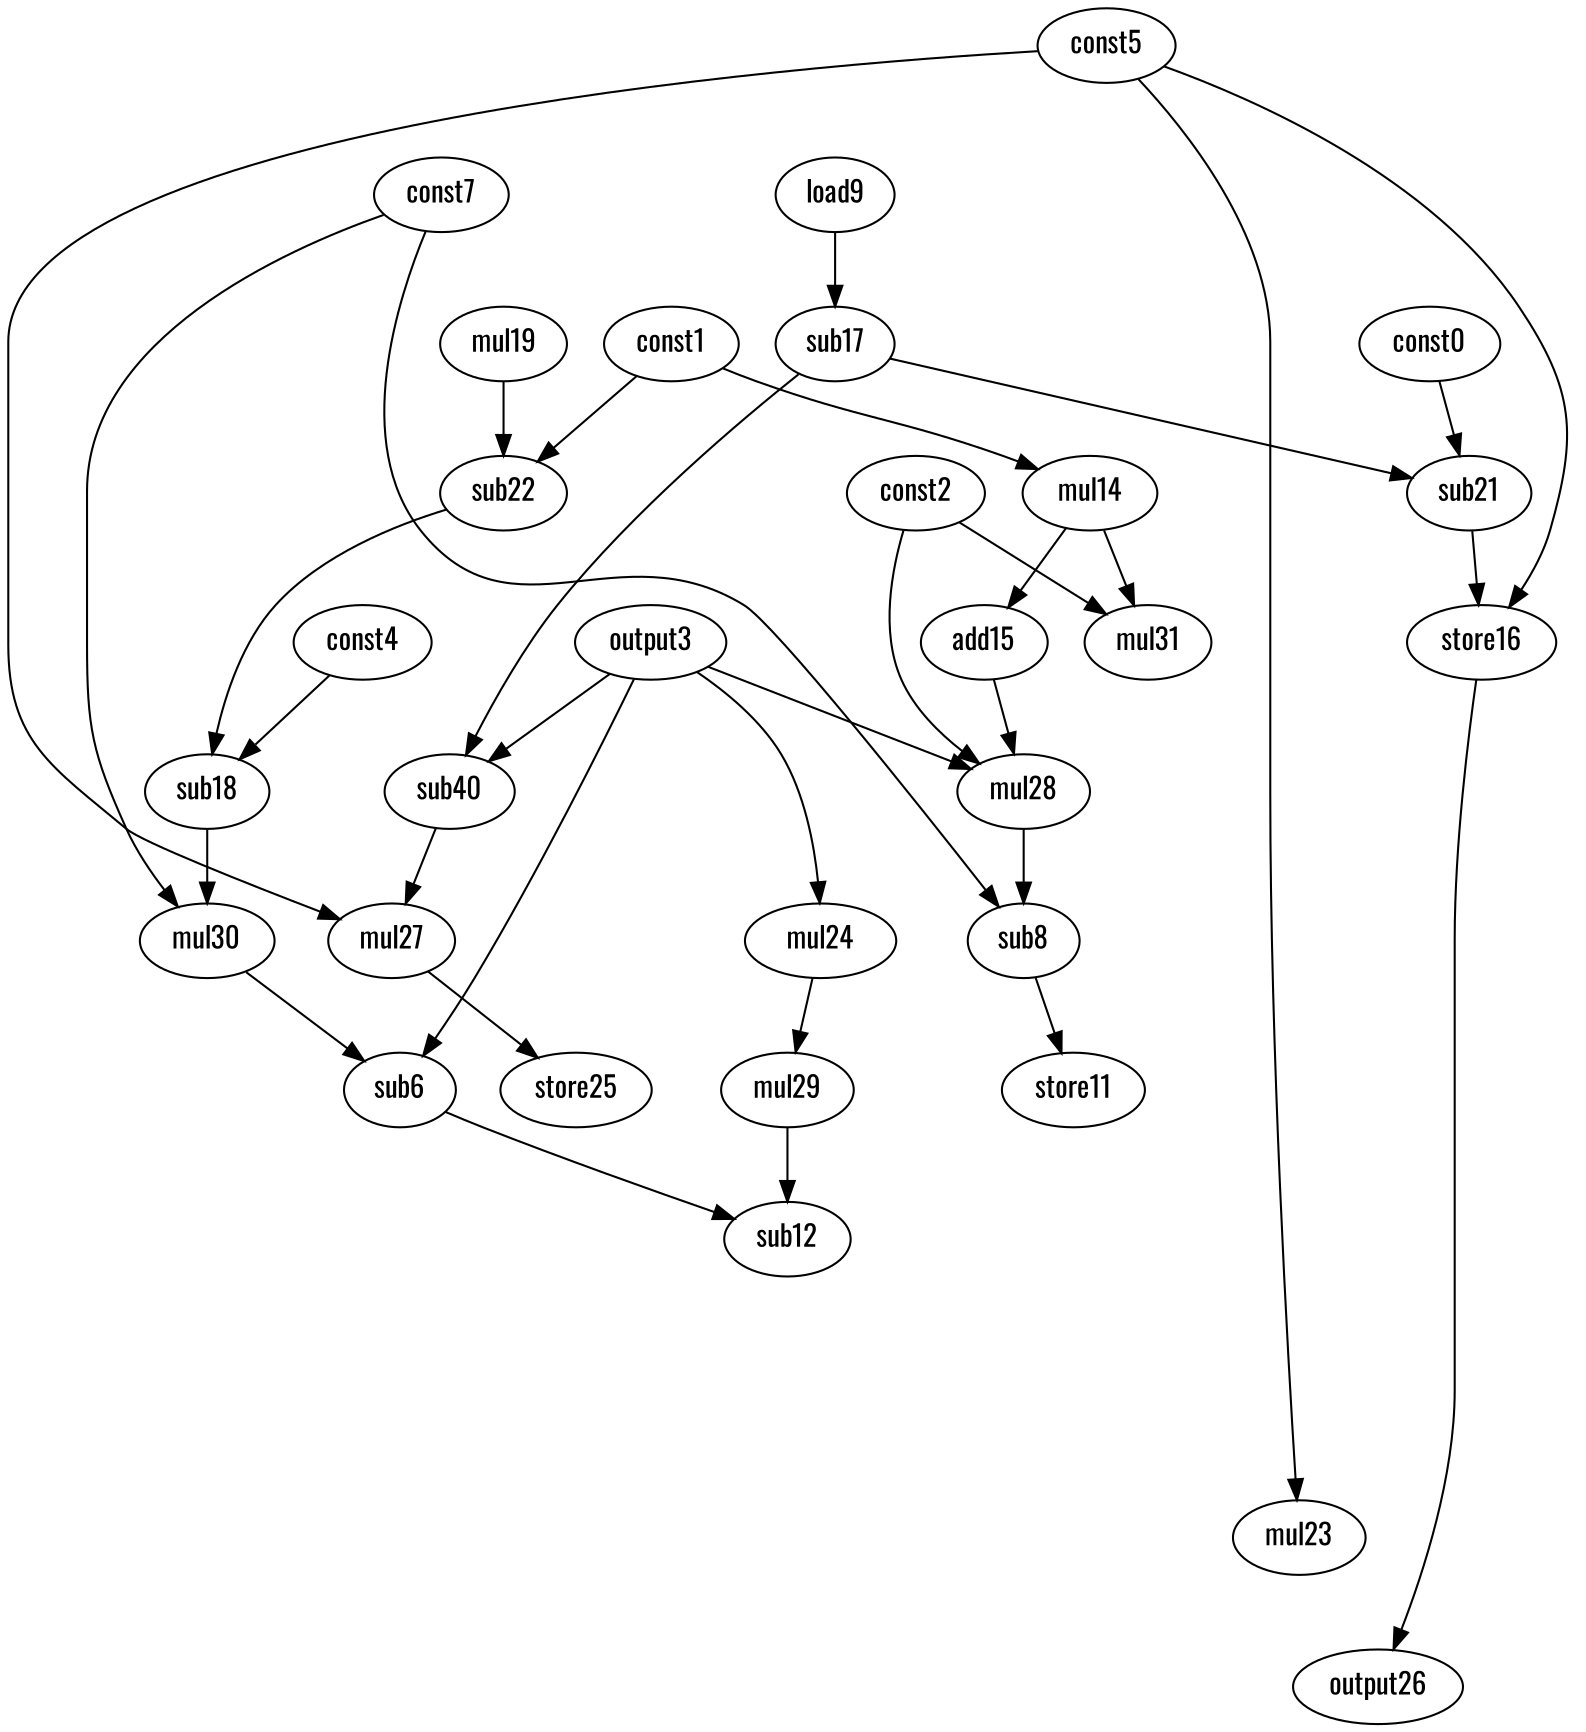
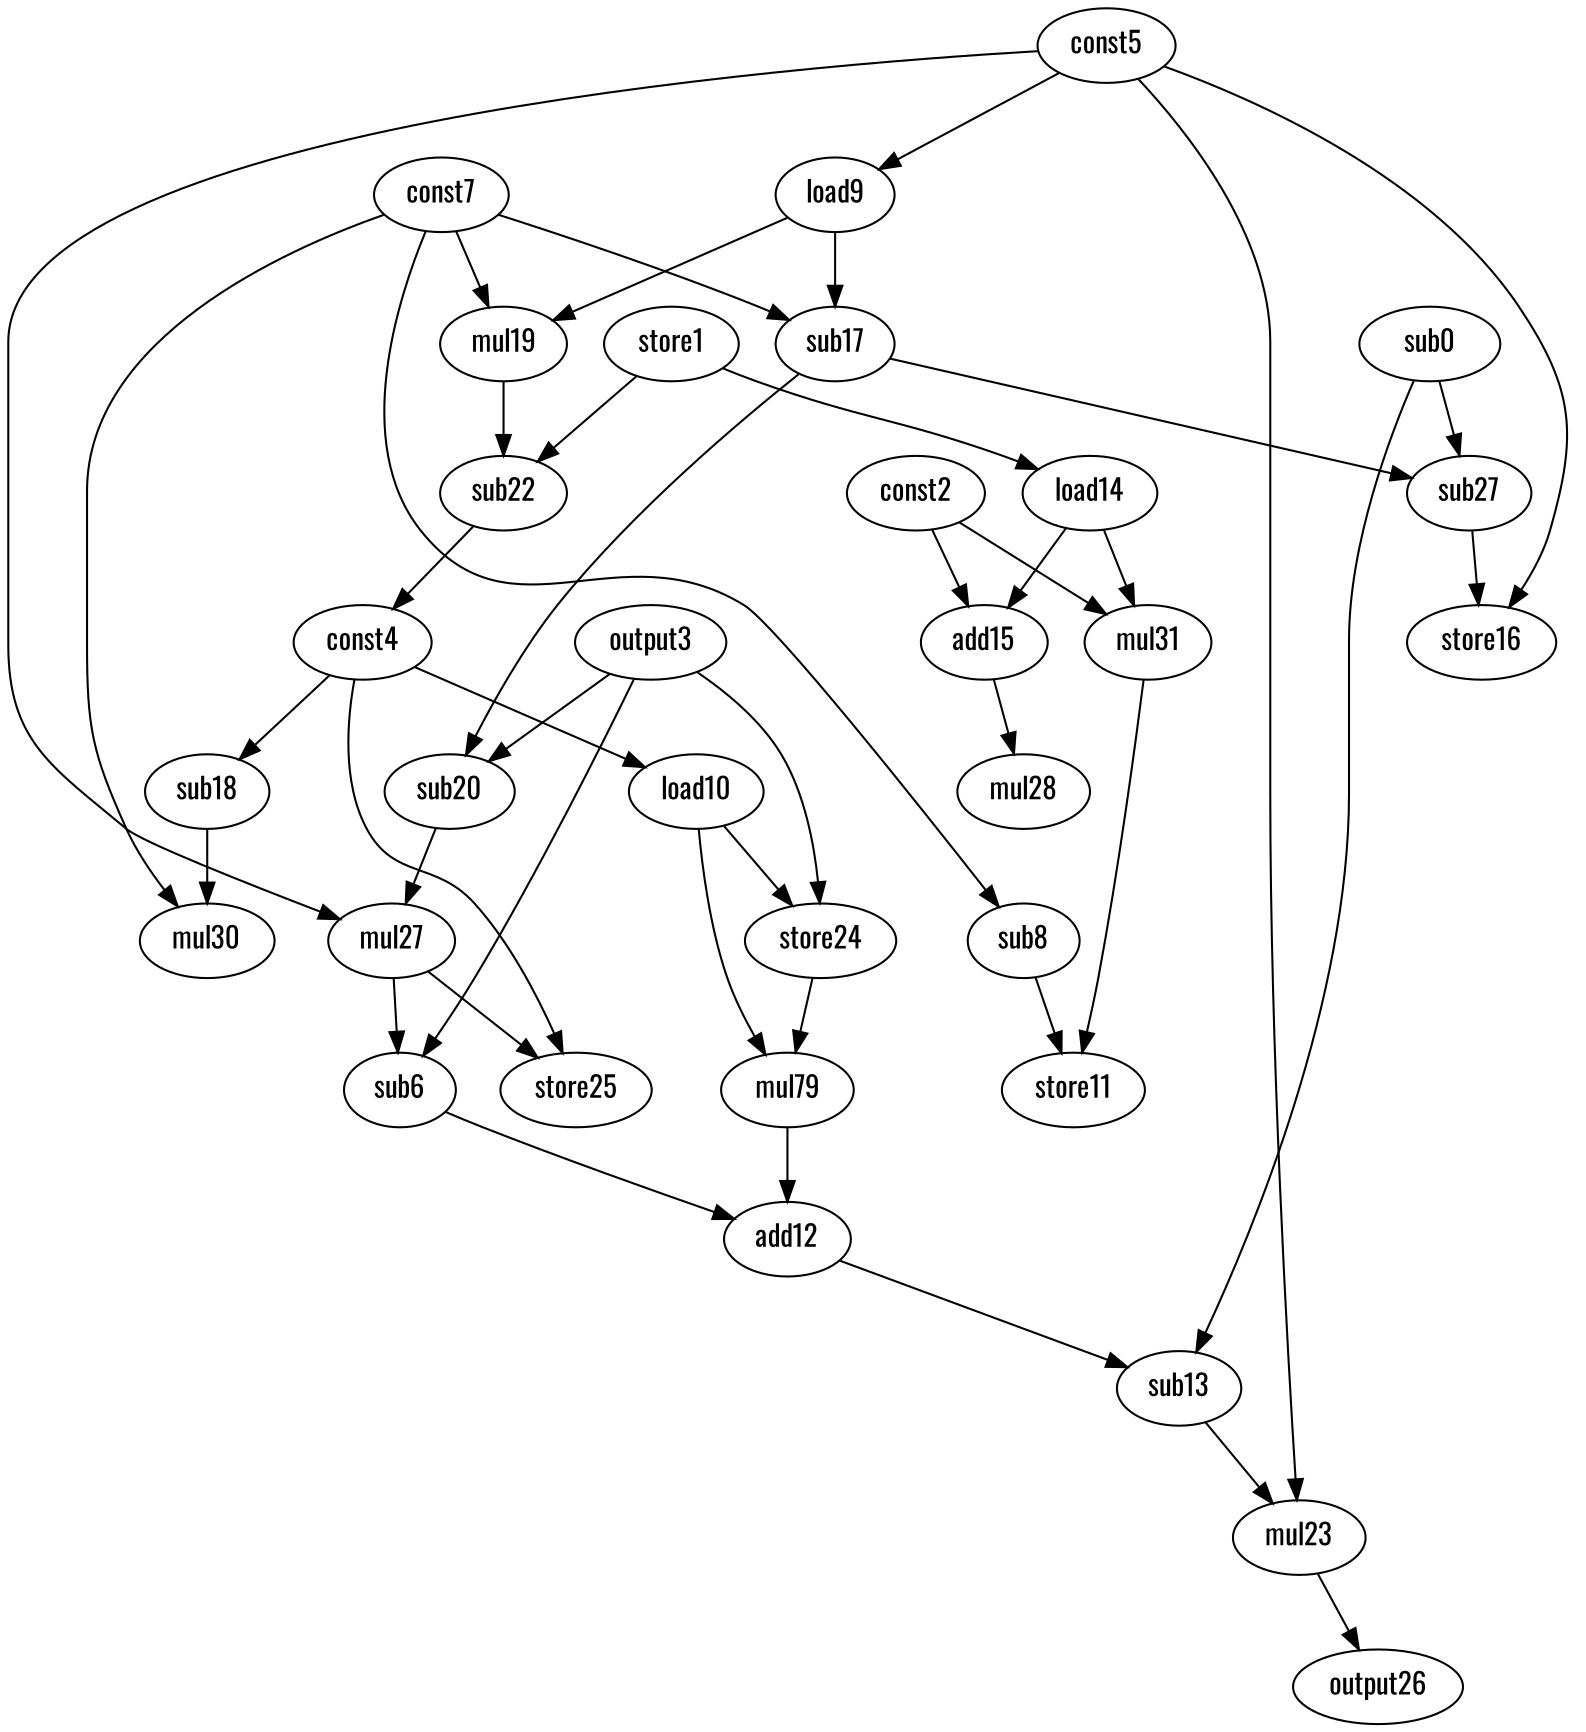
edge "const5" -> "load9": added
edge "const7" -> "mul19": added
edge "const7" -> "sub17": added
edge "load9" -> "mul19": added
node "const1": label "const1" -> "store1"
node "const0": label "const0" -> "sub0"
node "mul14": label "mul14" -> "load14"
node "sub21": label "sub21" -> "sub27"
edge "sub22" -> "sub18": now "sub22" -> "const4"
edge "const2" -> "mul28": now "const2" -> "add15"
edge "output3" -> "mul28": removed
node "sub40": label "sub40" -> "sub20"
node "load10": added
edge "mul28" -> "sub8": removed
edge "mul31" -> "store11": added
edge "const4" -> "store25": added
node "mul24": label "mul24" -> "store24"
edge "mul30" -> "sub6": now "mul27" -> "sub6"
node "mul29": label "mul29" -> "mul79"
edge "store16" -> "output26": now "mul23" -> "output26"
node "sub12": label "sub12" -> "add12"
node "sub13": added
